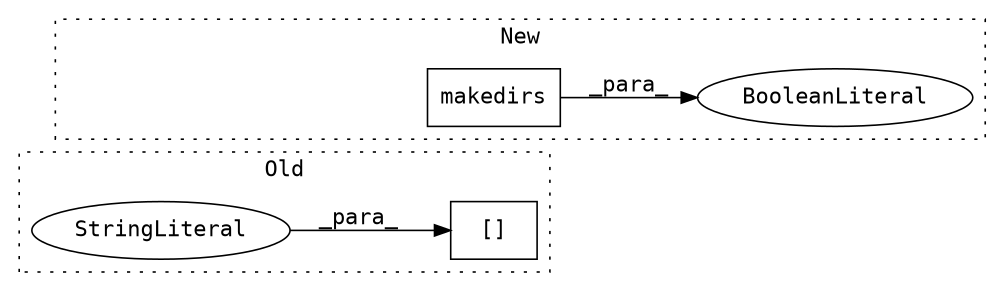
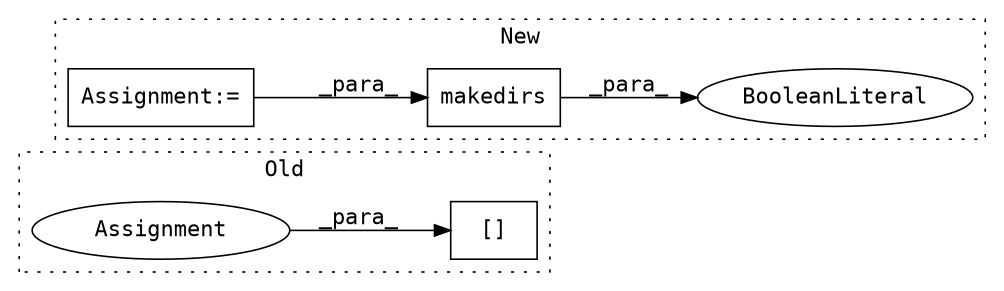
node "Assignment:=": added
node "StringLiteral": label "StringLiteral" -> "Assignment"
